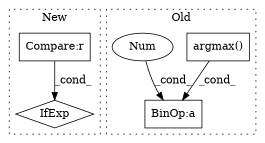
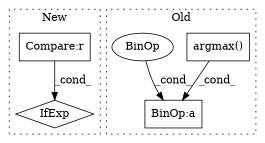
node "Num": label "Num" -> "BinOp"
